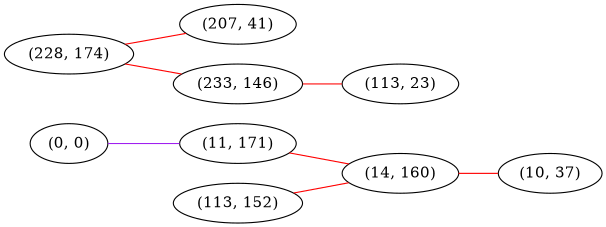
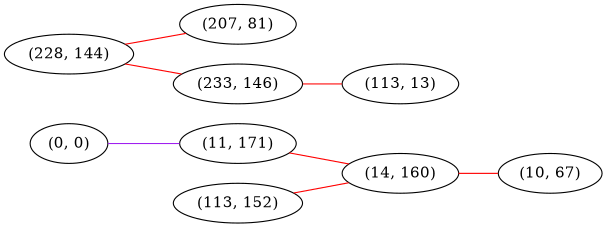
node "(207, 41)": label "(207, 41)" -> "(207, 81)"
node "(228, 174)": label "(228, 174)" -> "(228, 144)"
node "(113, 23)": label "(113, 23)" -> "(113, 13)"
node "(10, 37)": label "(10, 37)" -> "(10, 67)"
